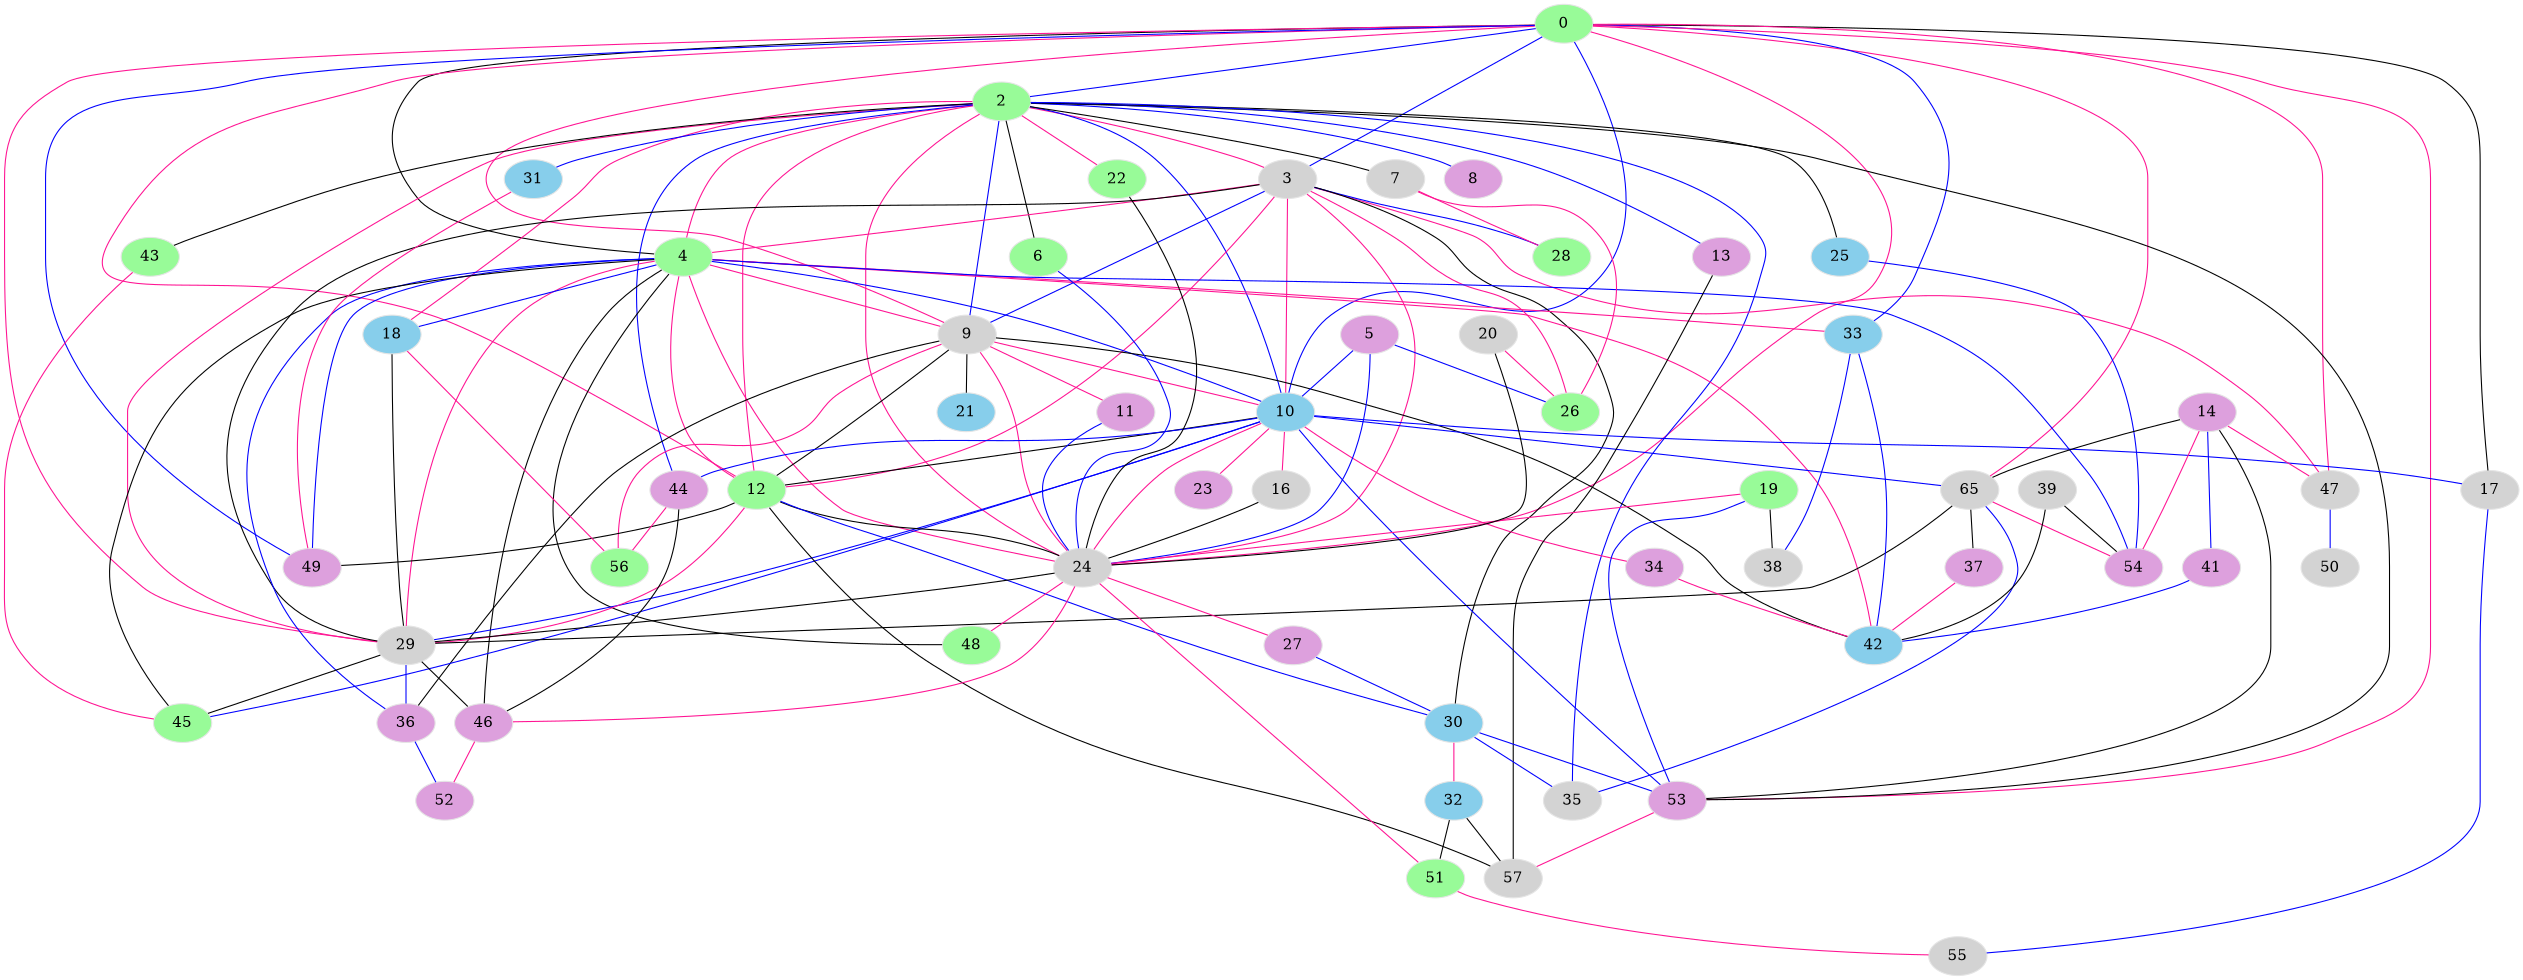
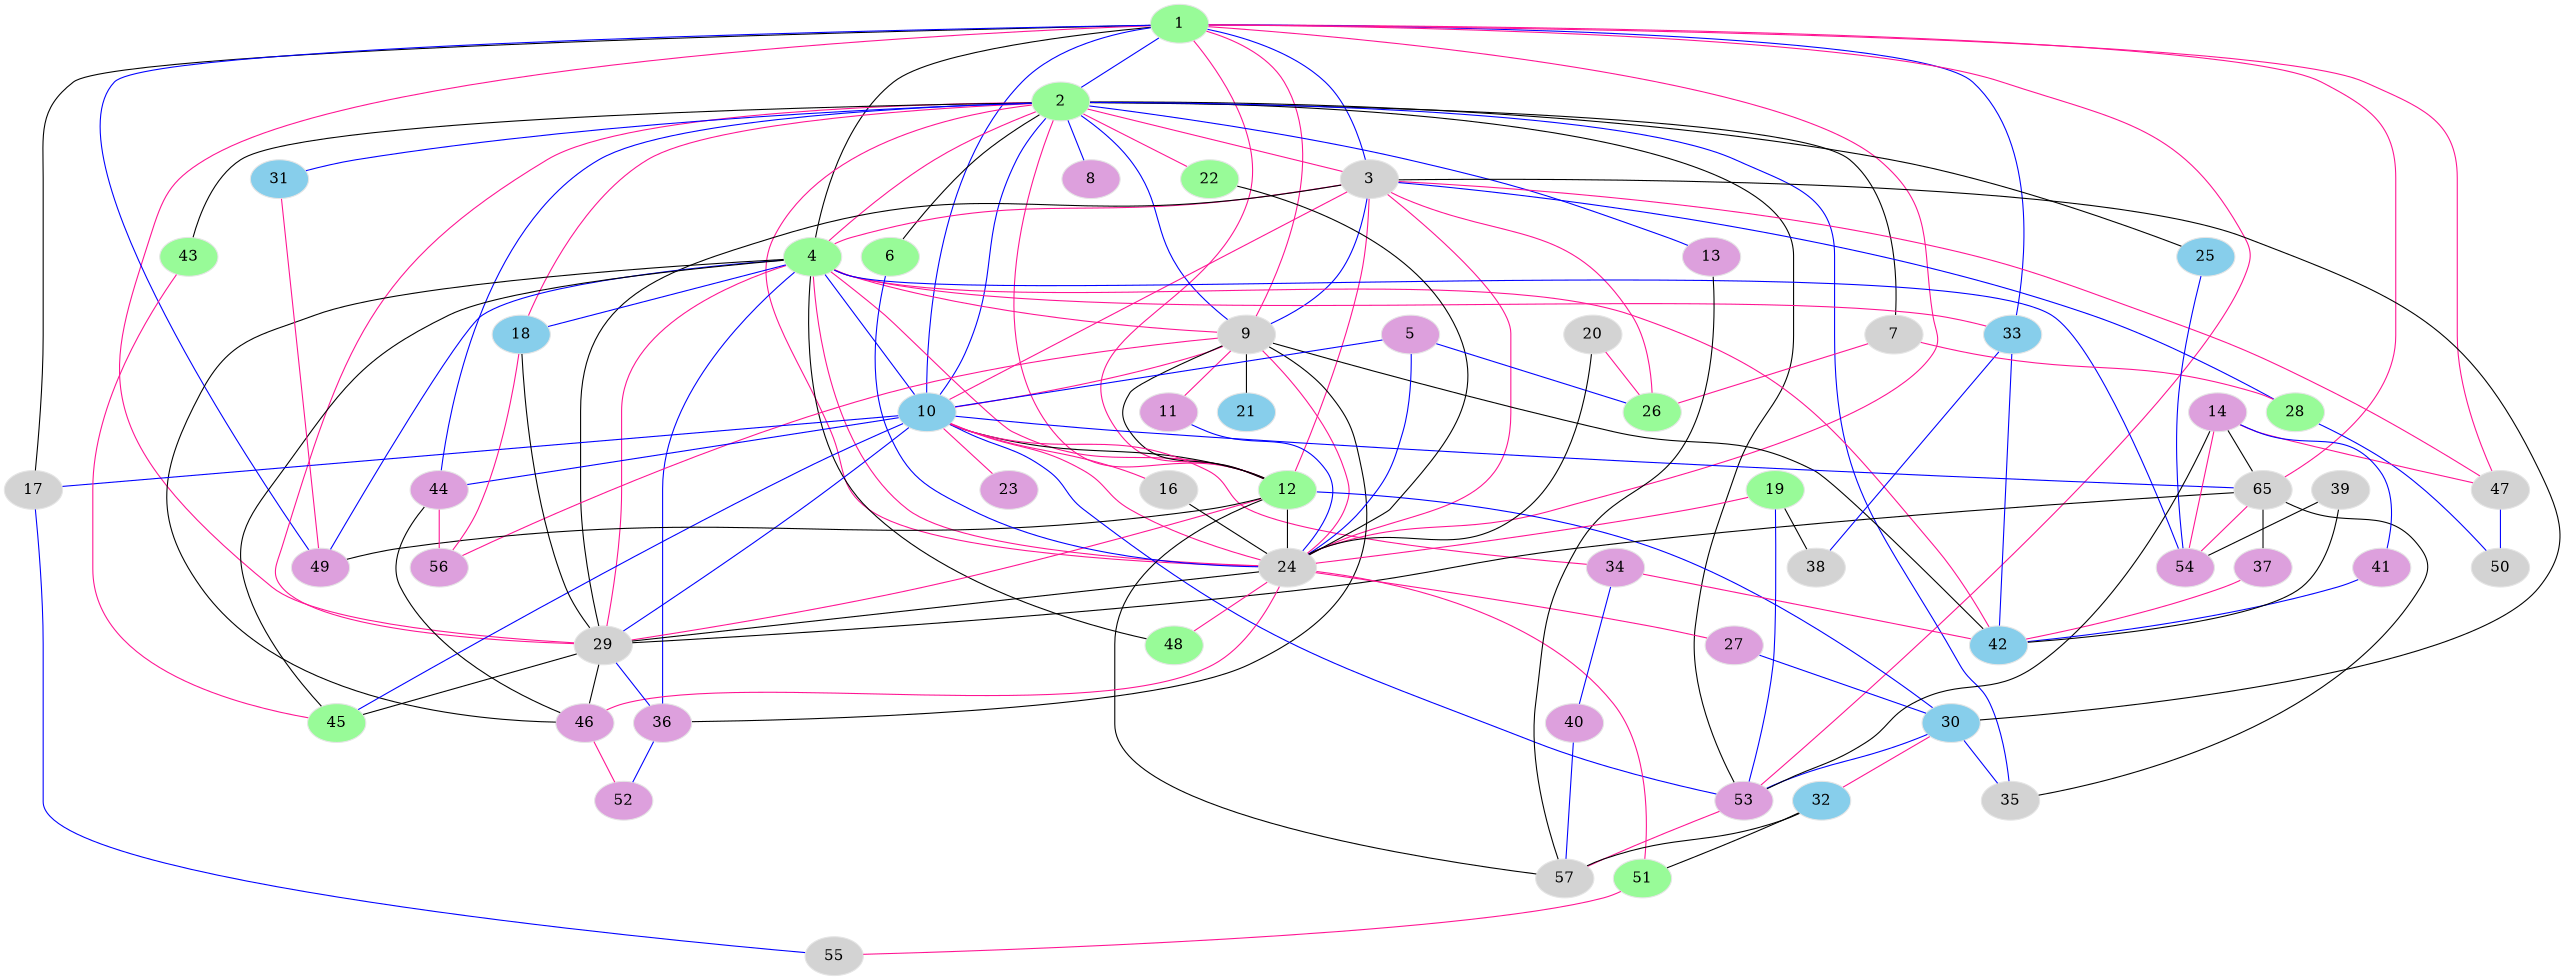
node "0": label "0" -> "1"
edge "28" -- "50": added
node "56": fillcolor palegreen -> plum
edge "65" -- "35": color blue -> black
node "40": added
